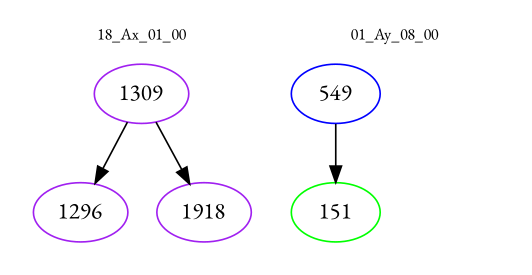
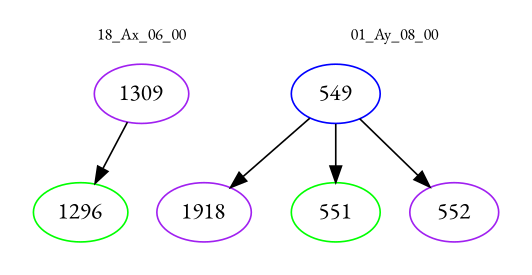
cluster "18_Ax_01_00": label "18_Ax_01_00" -> "18_Ax_06_00"
edge "1309" -> "1918": now "549" -> "1918"
node "1296": color purple -> green
node "151": label "151" -> "551"
node "552": added
